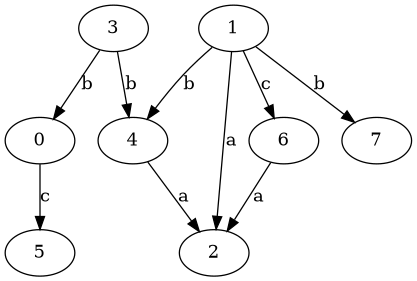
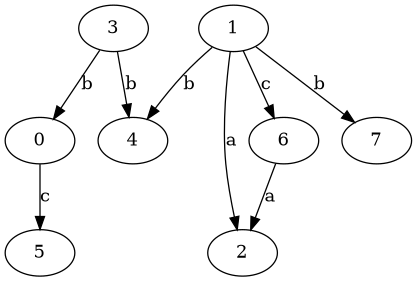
edge "4" -> "2": removed, label "a"
